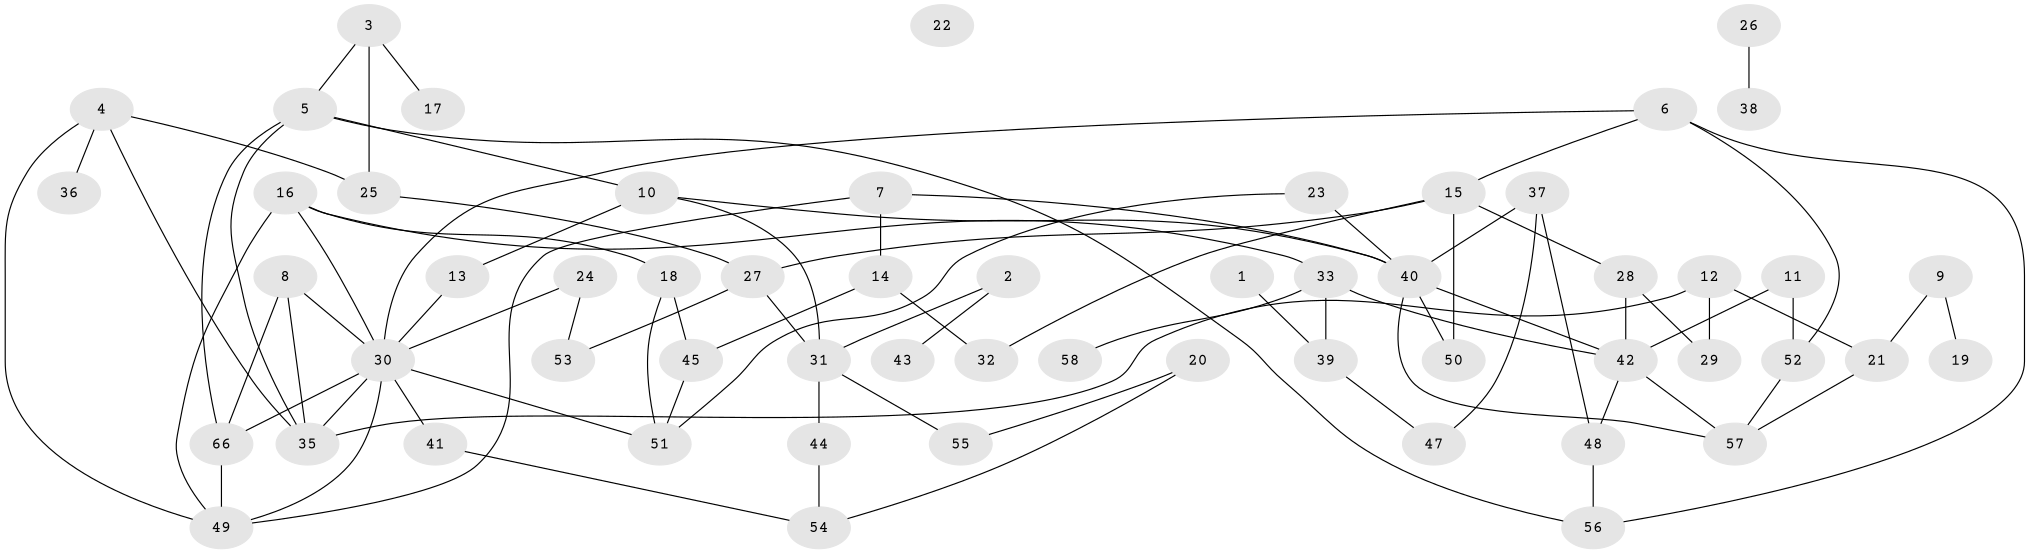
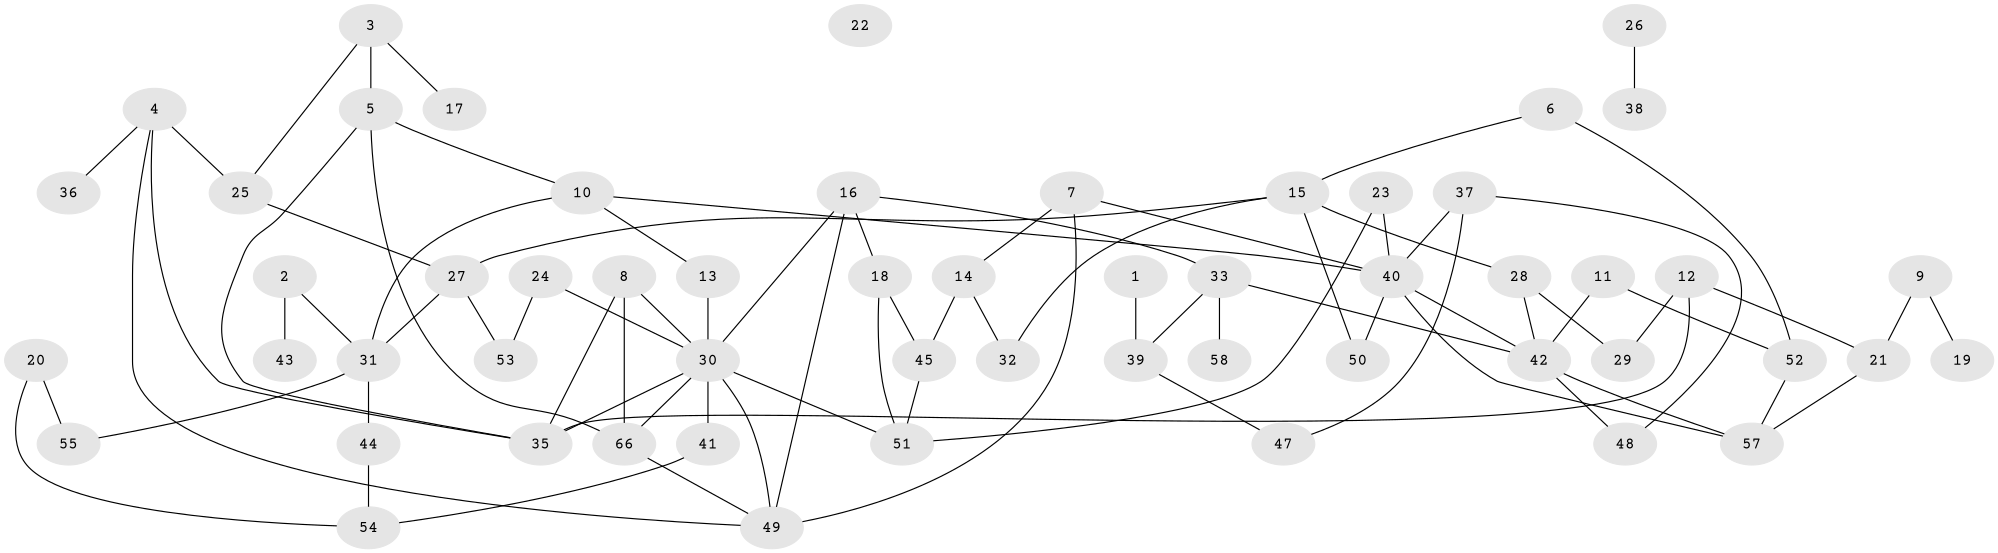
edge "6" -- "30": removed
node "56": removed
